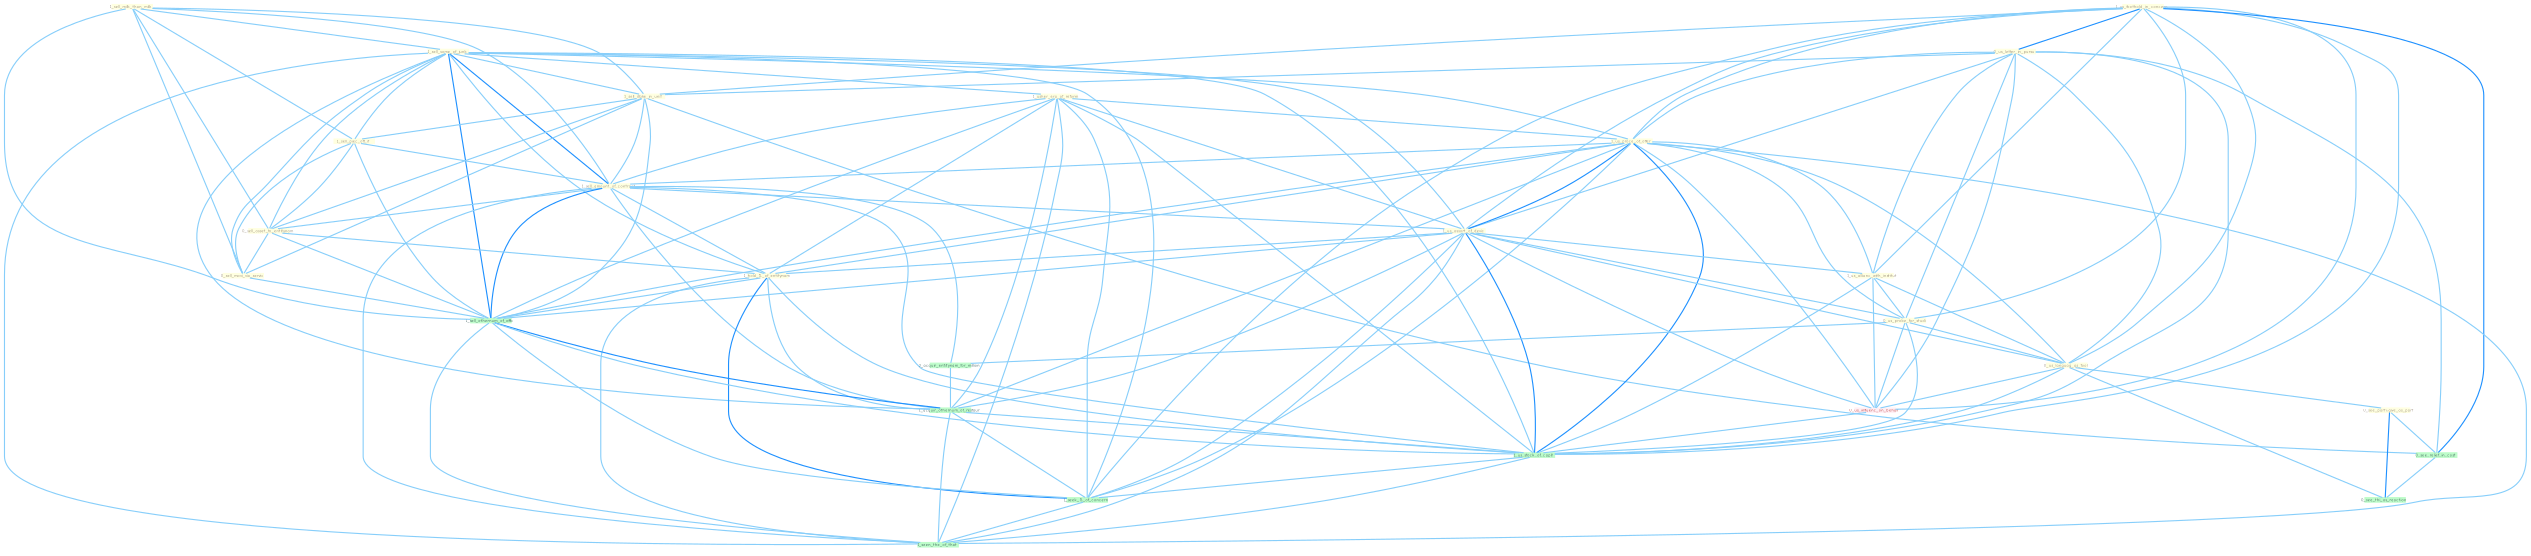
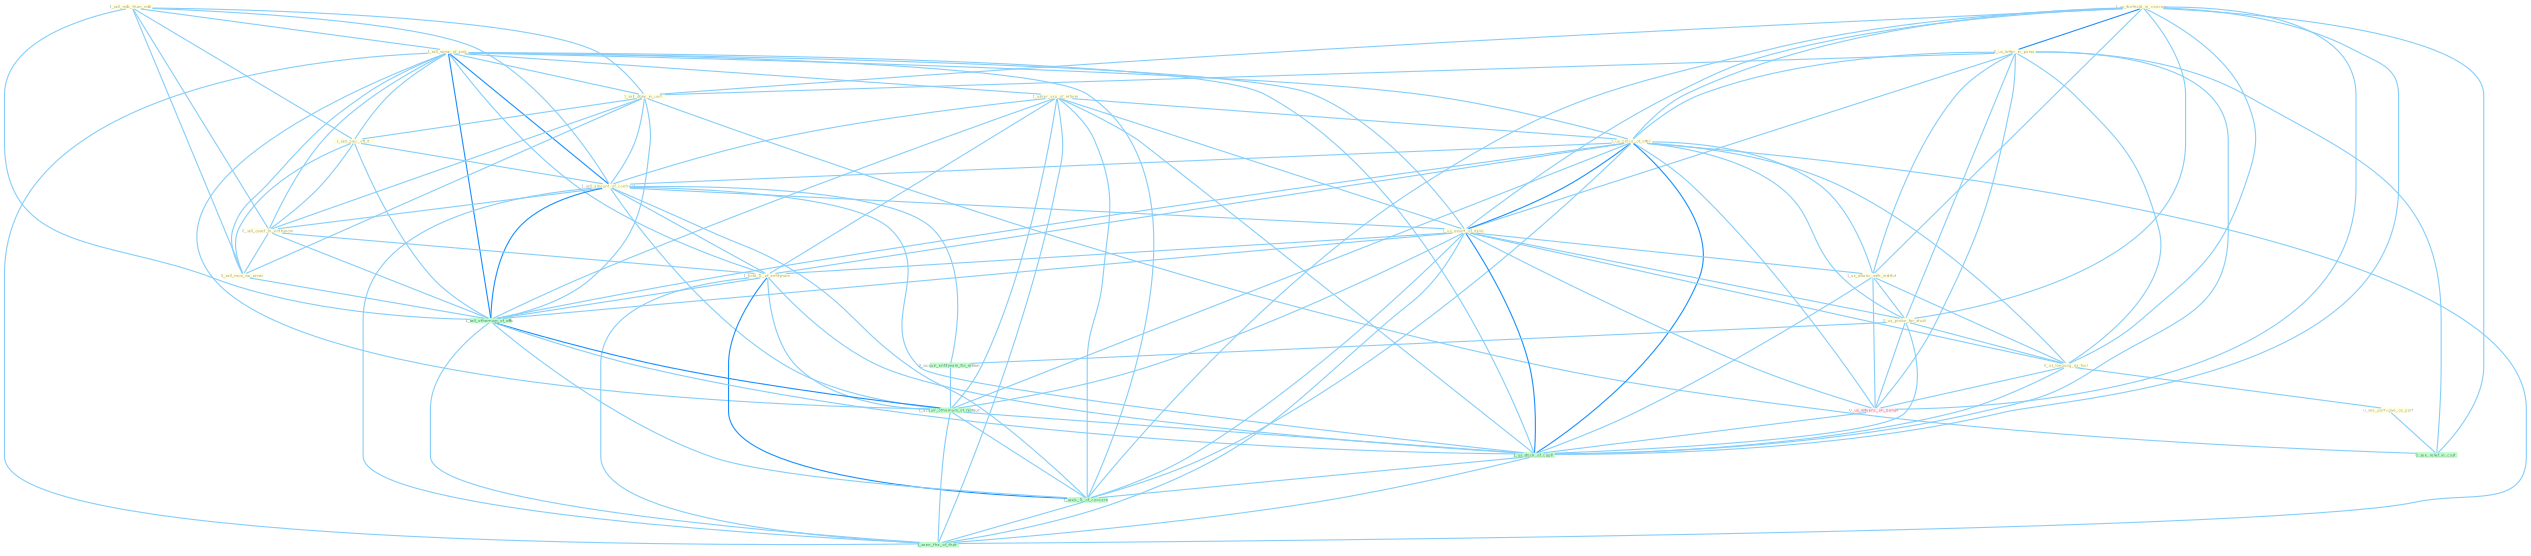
edge "1_us_foothold_in_concern" -- "0_see_relief_in_cost": color #1e90ff -> #87cefa
edge "1_sell_amount_of_contract" -- "1_seek_%_of_concern": added
node "0_see_thi_as_reaction": removed
